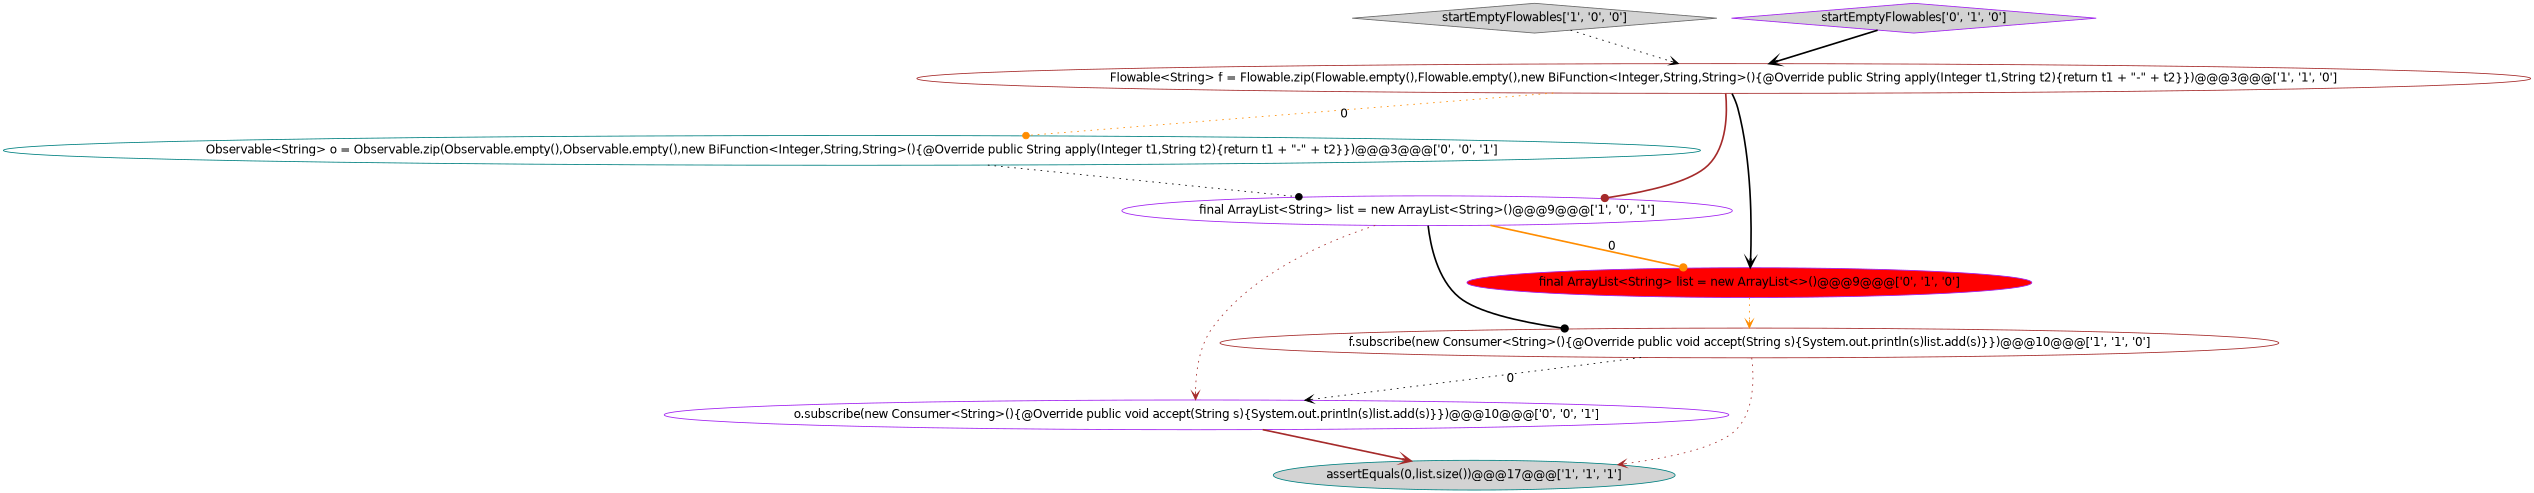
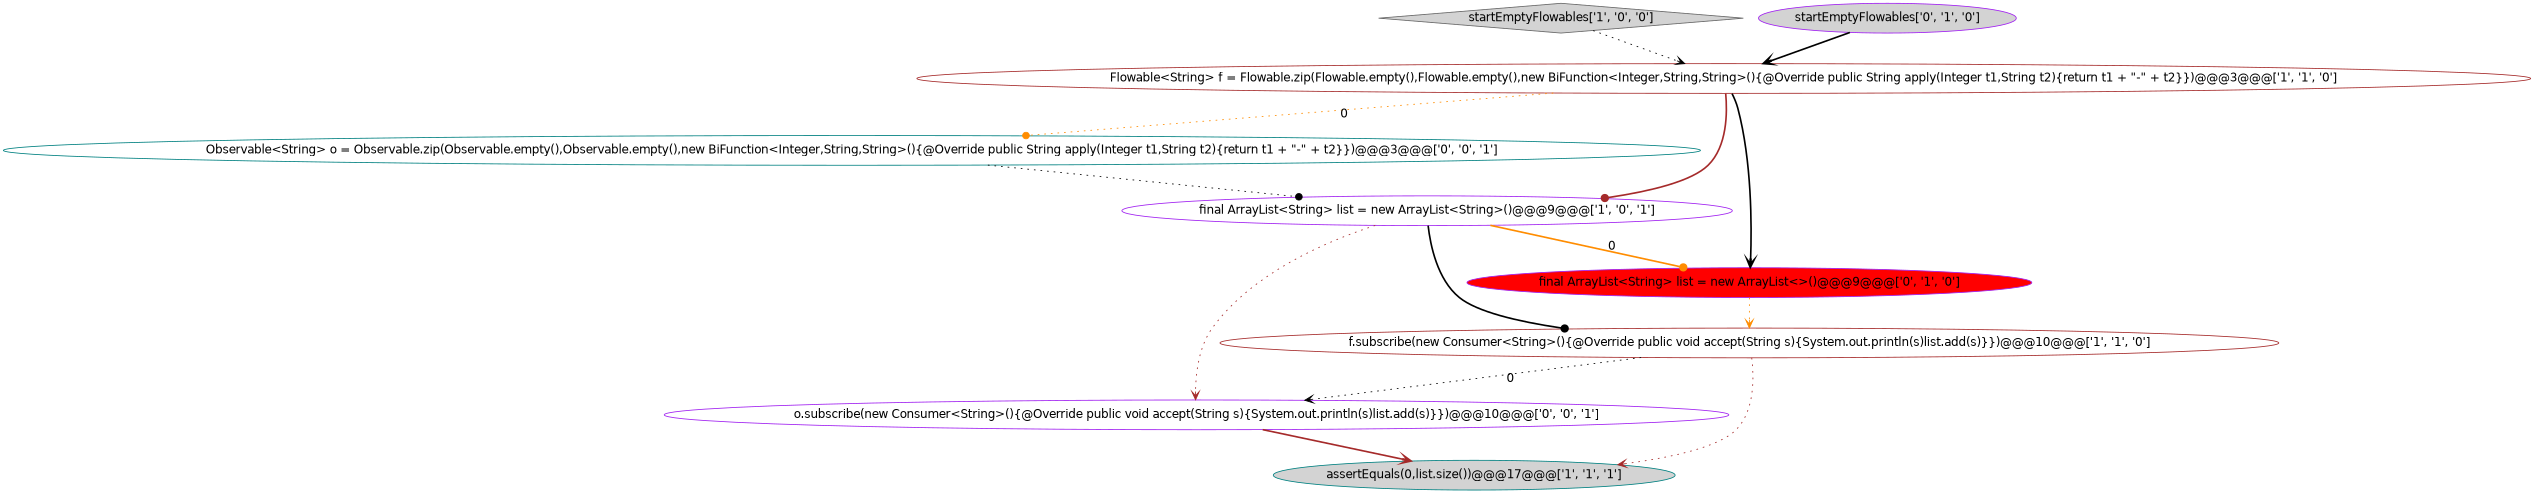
node "startEmptyFlowables['0', '1', '0']": shape diamond -> ellipse
